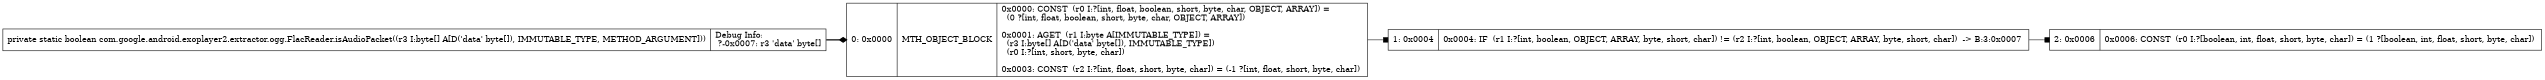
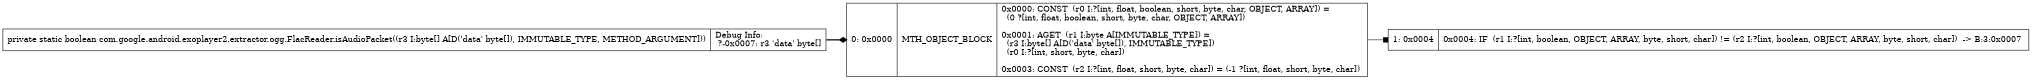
node "2: 0x0006": removed
